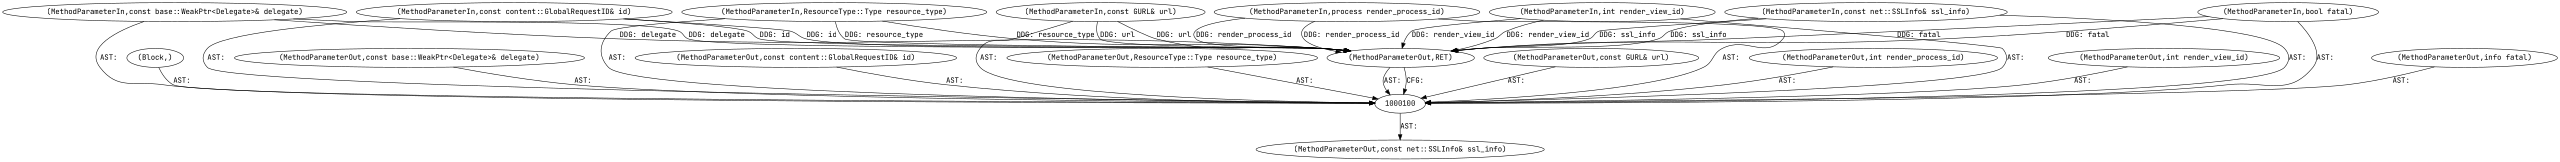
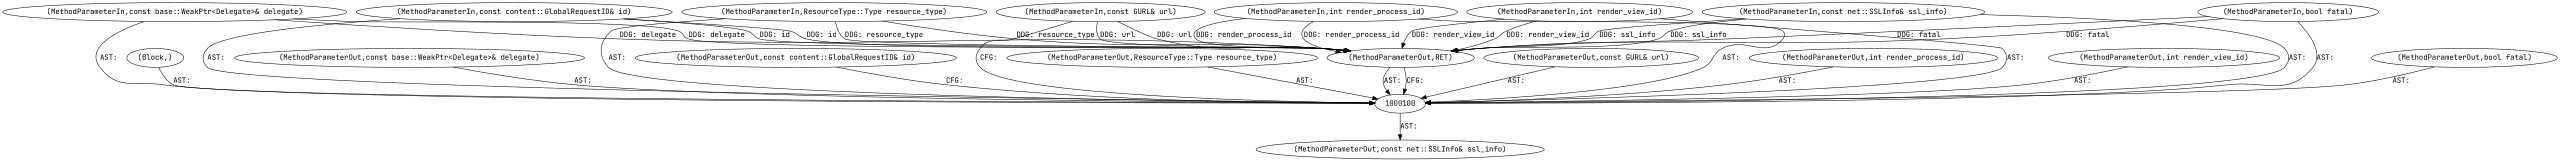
node "(MethodParameterIn,process render_process_id)": label "(MethodParameterIn,process render_process_id)" -> "(MethodParameterIn,int render_process_id)"
edge "(MethodParameterIn,const GURL& url)" -> "1000100": label "AST: " -> "CFG: "
node "(MethodParameterOut,info fatal)": label "(MethodParameterOut,info fatal)" -> "(MethodParameterOut,bool fatal)"
edge "(MethodParameterOut,const content::GlobalRequestID& id)" -> "1000100": label "AST: " -> "CFG: "
